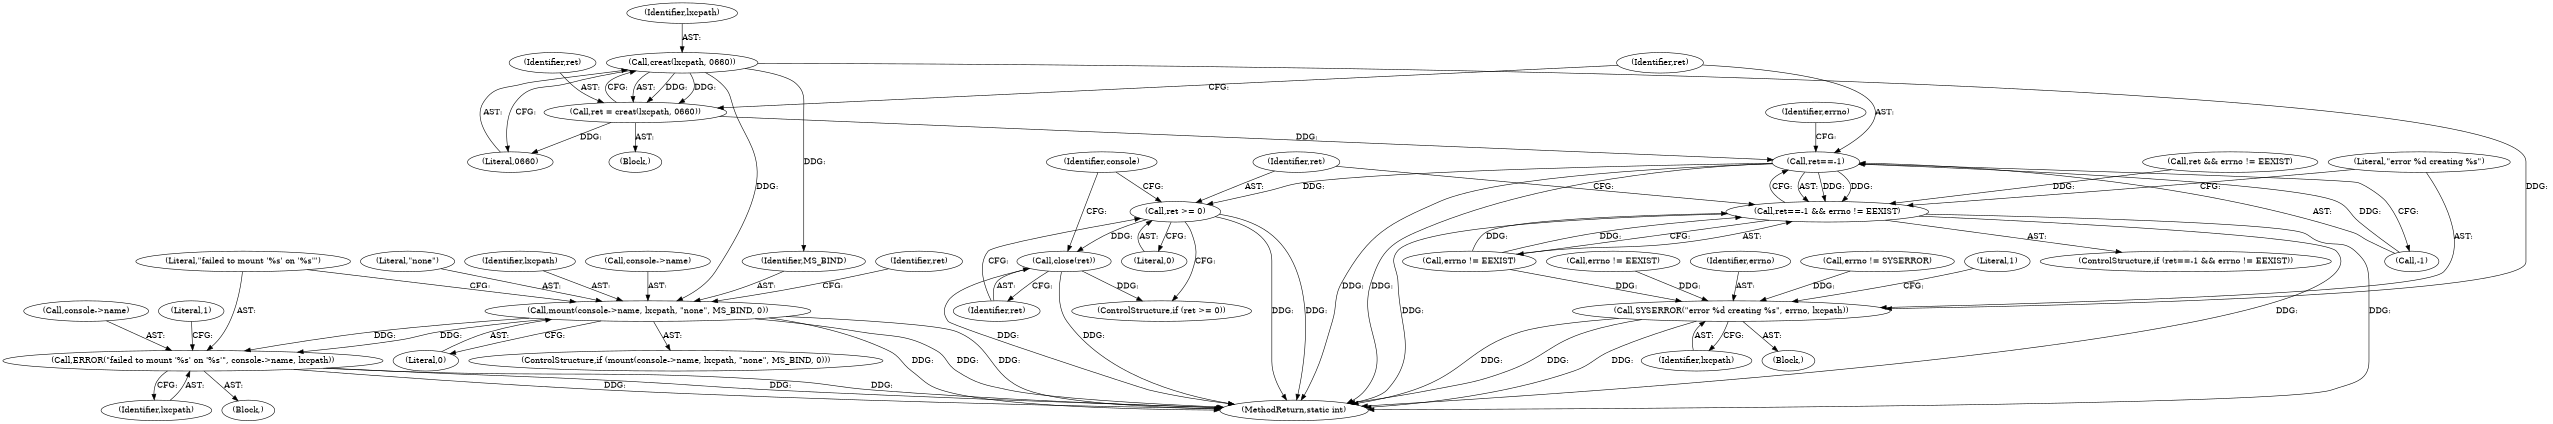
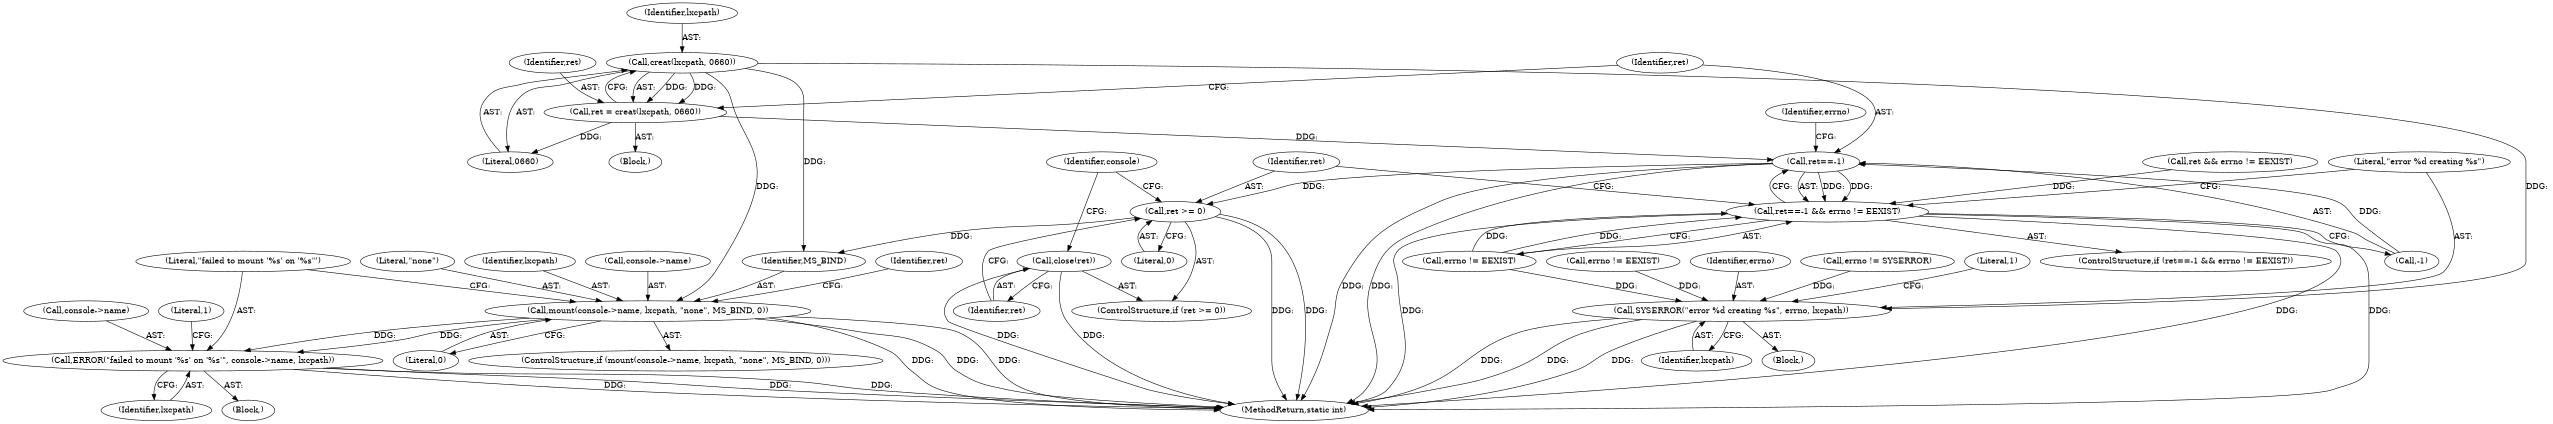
edge "(Call,creat(lxcpath, 0660))" -> "(Literal,0660)": label "CFG: " -> "AST: "
edge "(Call,ret==-1)" -> "(Call,-1)": now "(Call,ret==-1 && errno != EEXIST)" -> "(Call,-1)"
edge "(Call,ret >= 0)" -> "(Call,close(ret))": now "(Call,ret >= 0)" -> "(Identifier,MS_BIND)"
edge "(Call,ret >= 0)" -> "(ControlStructure,if (ret >= 0))": label "CFG: " -> "AST: "
edge "(Call,close(ret))" -> "(ControlStructure,if (ret >= 0))": label "DDG: " -> "AST: "
